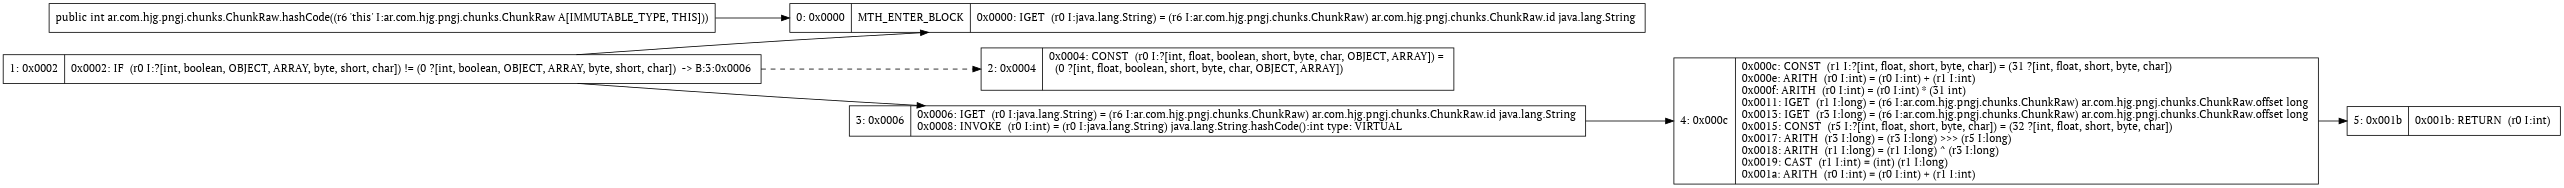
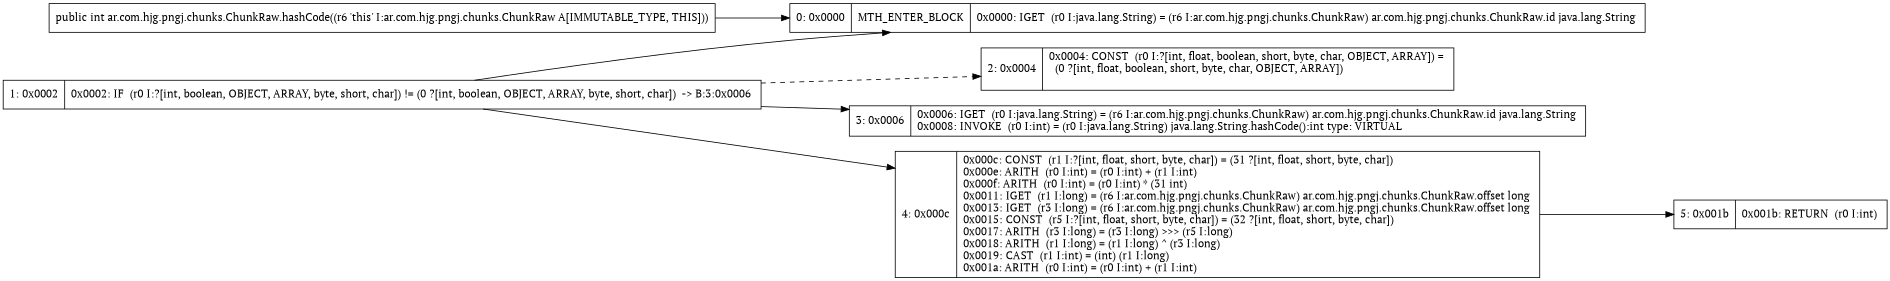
edge "3: 0x0006" -> "4: 0x000c": now "1: 0x0002" -> "4: 0x000c"
